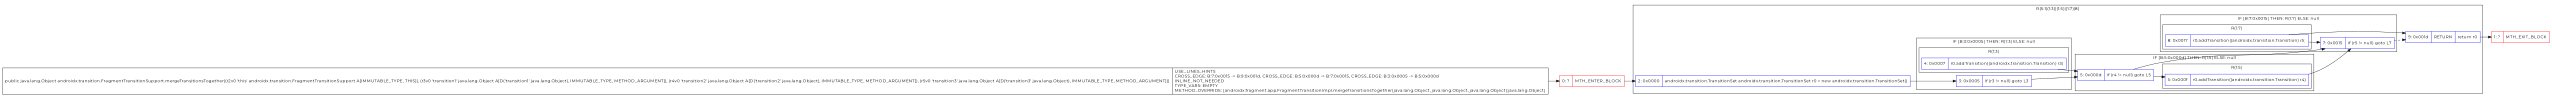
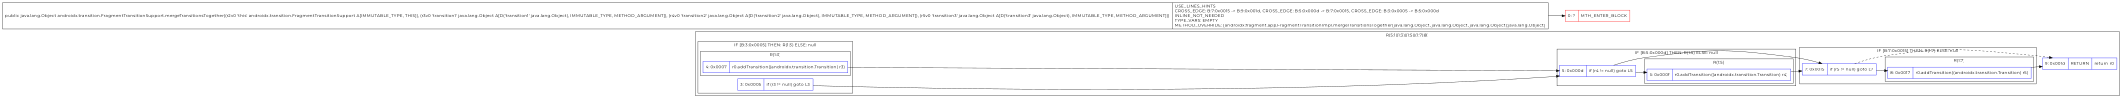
node "1: ?": removed
edge "8: 0x0017" -> "7: 0x0015": reversed
node "2: 0x0000": removed
